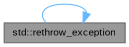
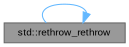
node "std::rethrow_exception": label "std::rethrow_exception" -> "std::rethrow_rethrow"
